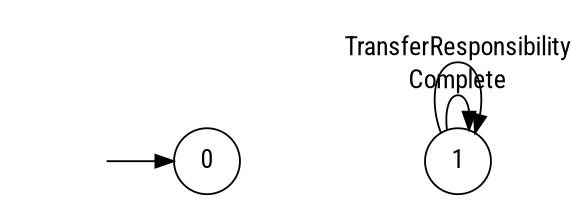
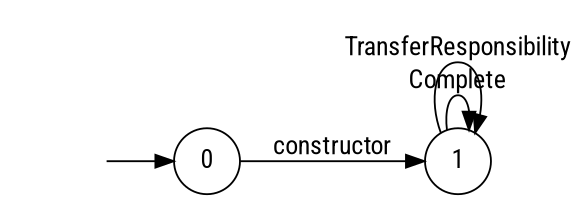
edge "0" -> "1": added, label "constructor"
